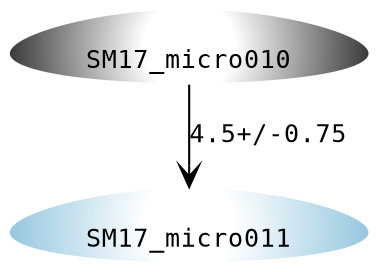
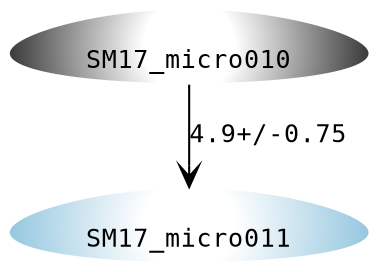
edge "SM17_micro010" -> "SM17_micro011": label "4.5+/-0.75" -> "4.9+/-0.75"
